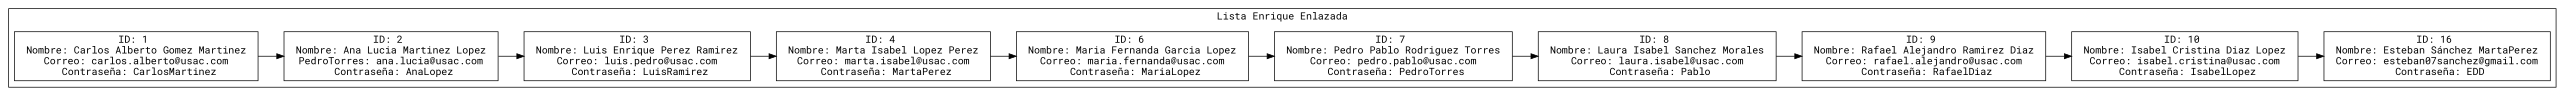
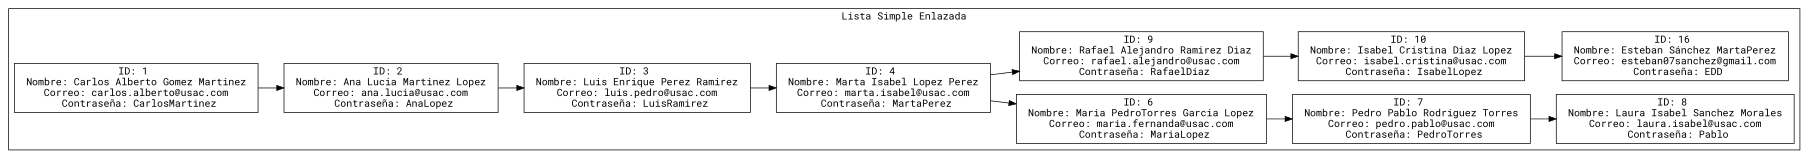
cluster "Lista Enrique Enlazada": label "Lista Enrique Enlazada" -> "Lista Simple Enlazada"
node "ID: 6": text "Nombre: Maria Fernanda Garcia Lopez" -> "Nombre: Maria PedroTorres Garcia Lopez"
edge "ID: 8" -> "ID: 9": now "ID: 4" -> "ID: 9"
node "ID: 2": text "PedroTorres: ana.lucia@usac.com" -> "Correo: ana.lucia@usac.com"
